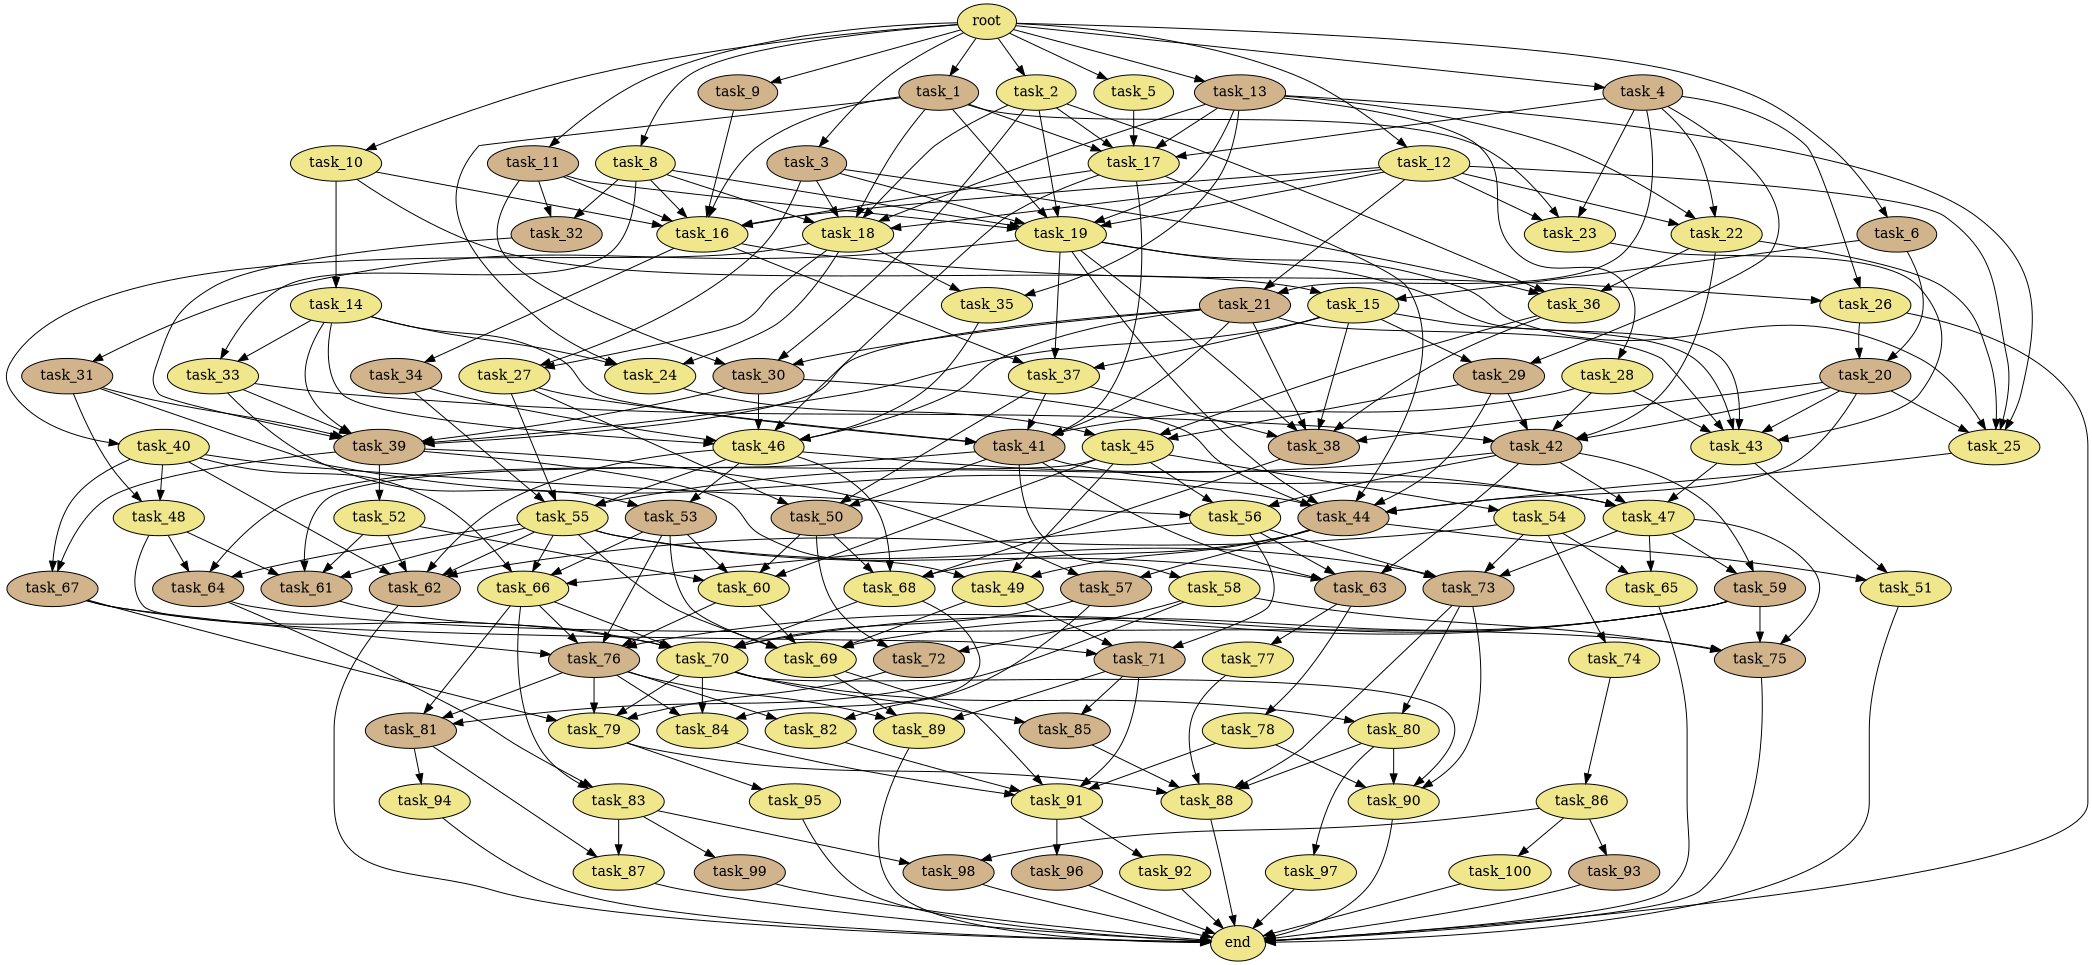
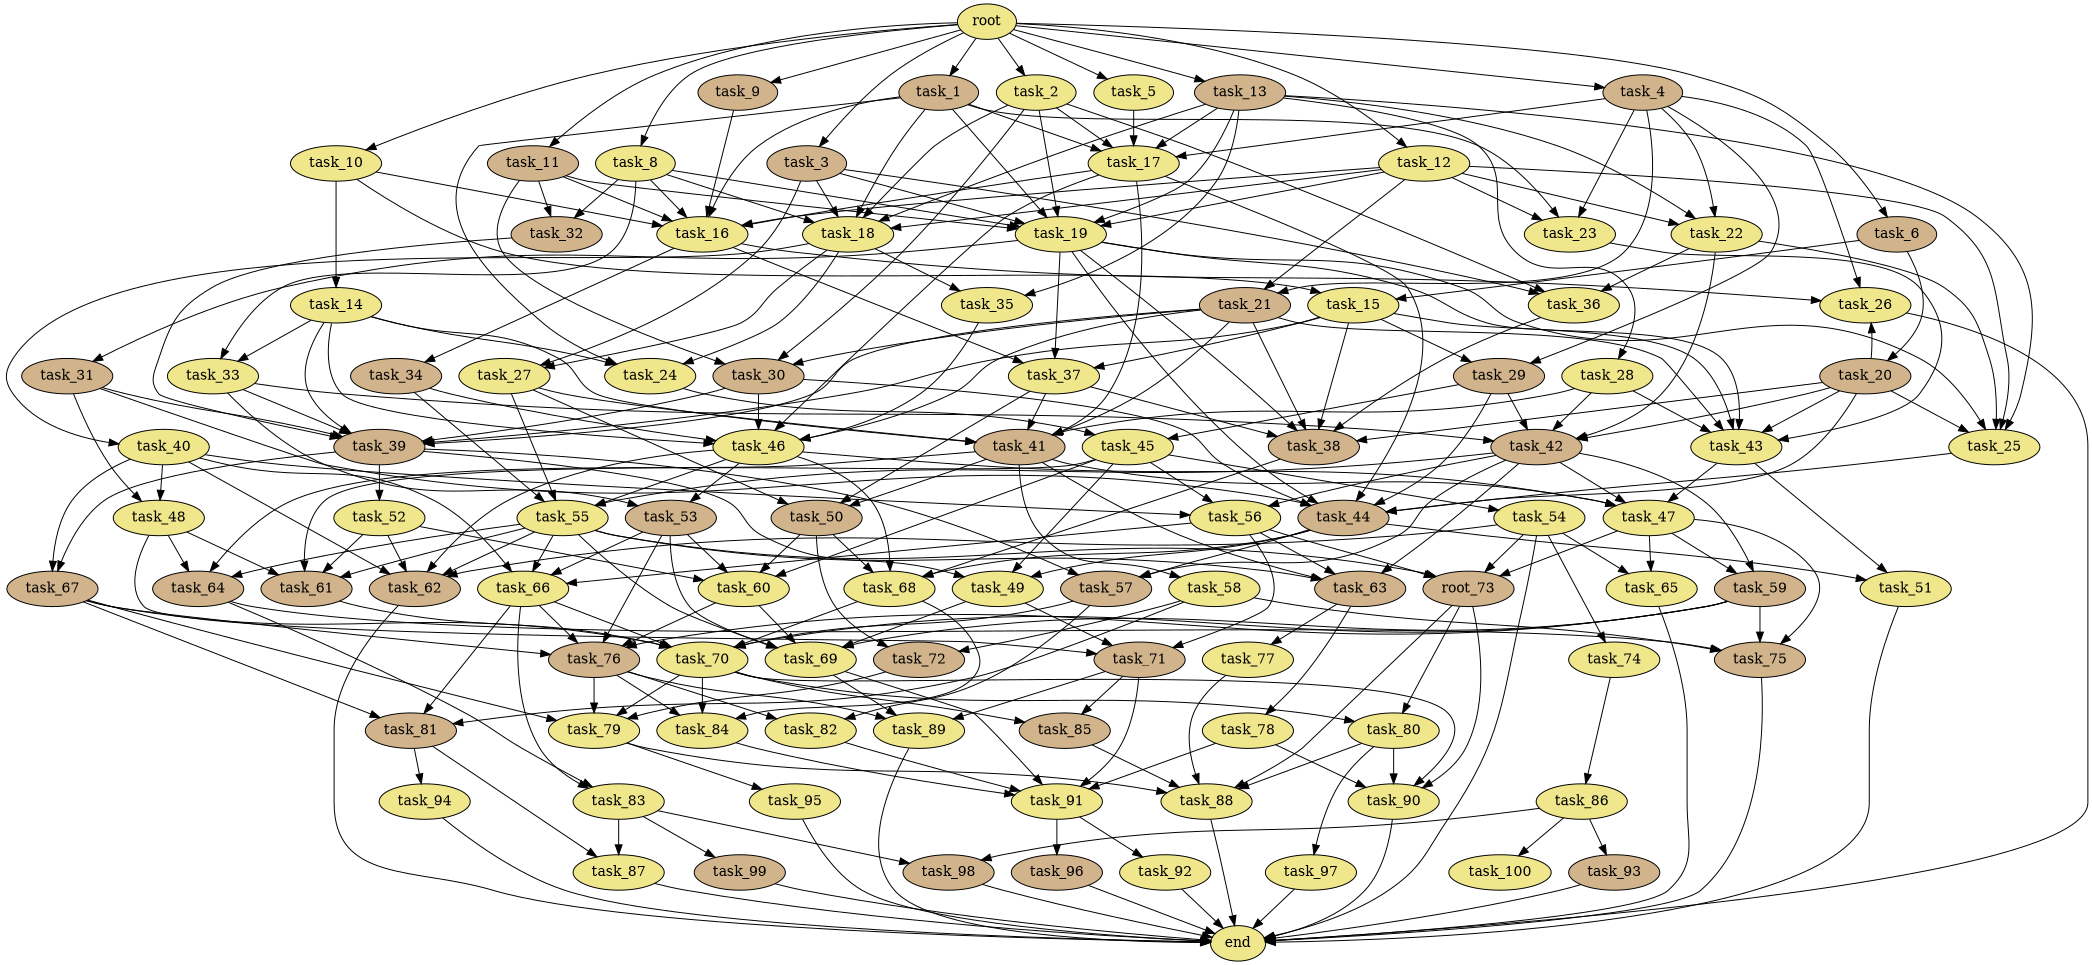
edge "task_26" -> "task_20": reversed
edge "task_36" -> "task_45": removed
edge "task_42" -> "task_57": added
node "task_73": label "task_73" -> "root_73"
edge "task_76" -> "task_81": now "task_67" -> "task_81"
edge "task_100" -> "end": now "task_54" -> "end"
